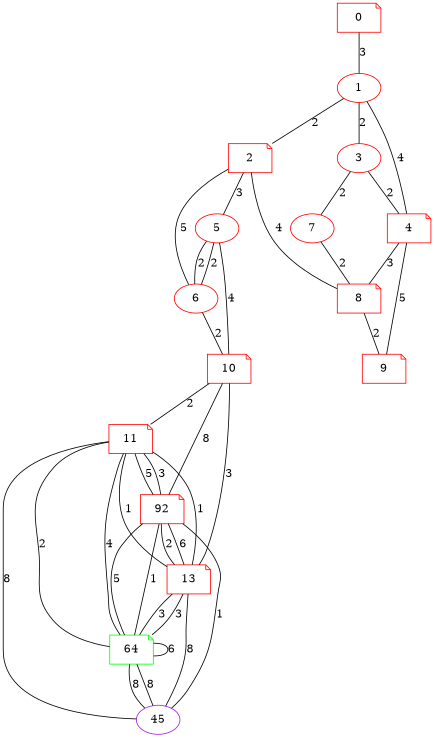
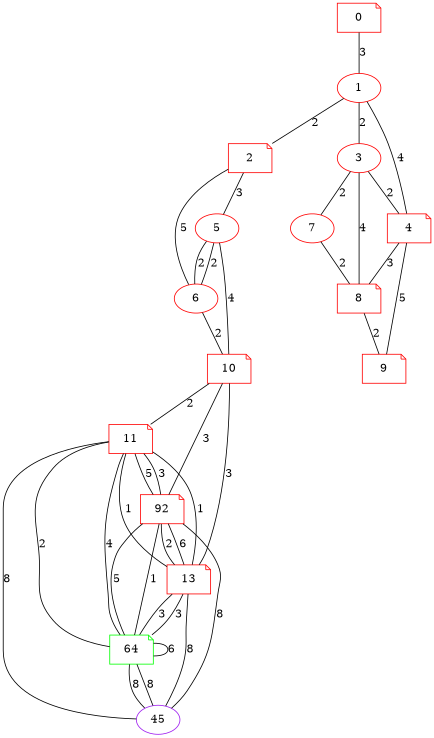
edge "2" -- "8": now "3" -- "8"
edge "10" -- "92": label "8" -> "3"
edge "92" -- "45": label "1" -> "8"
